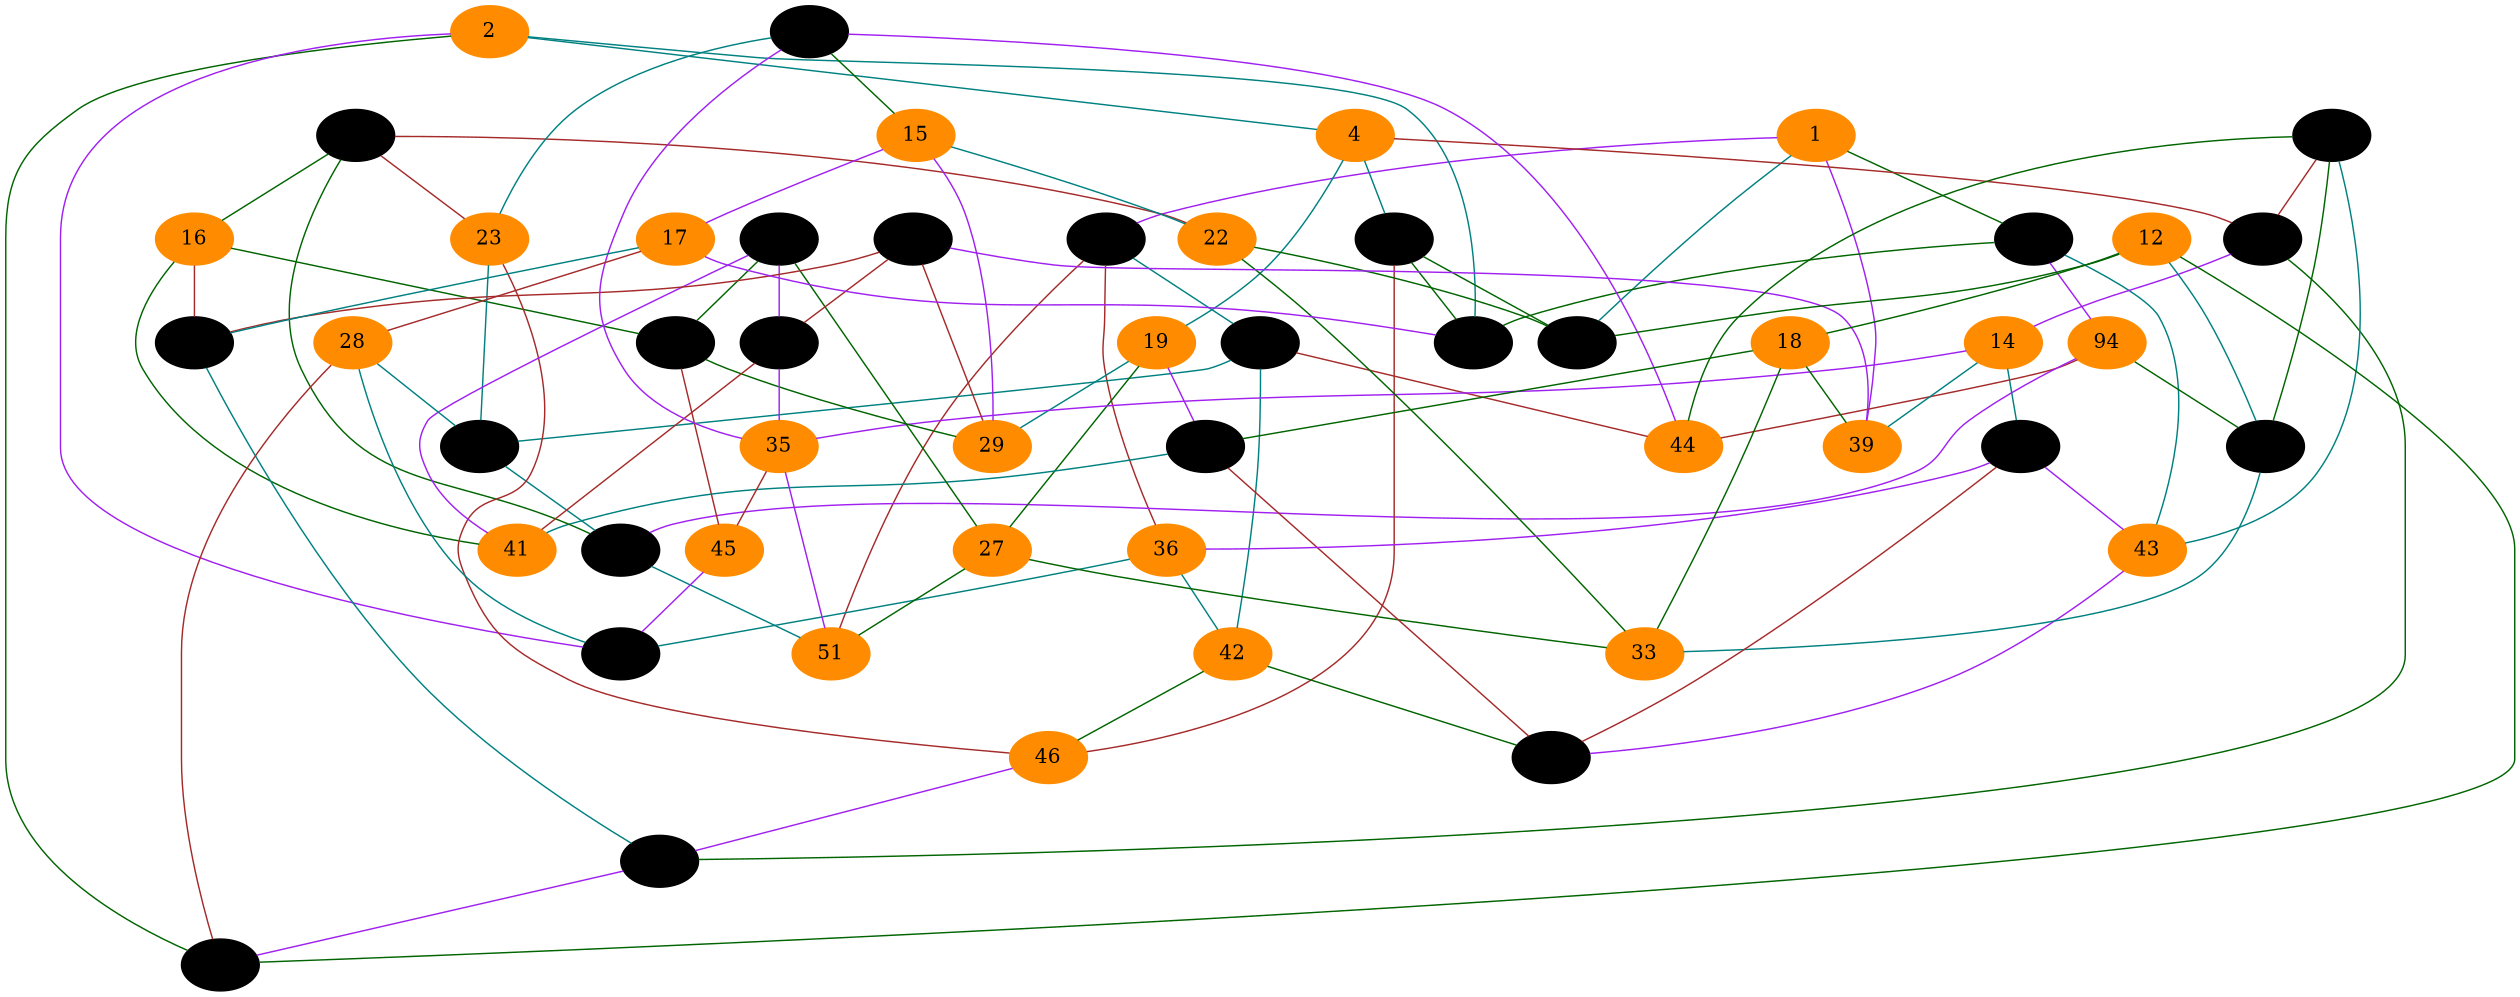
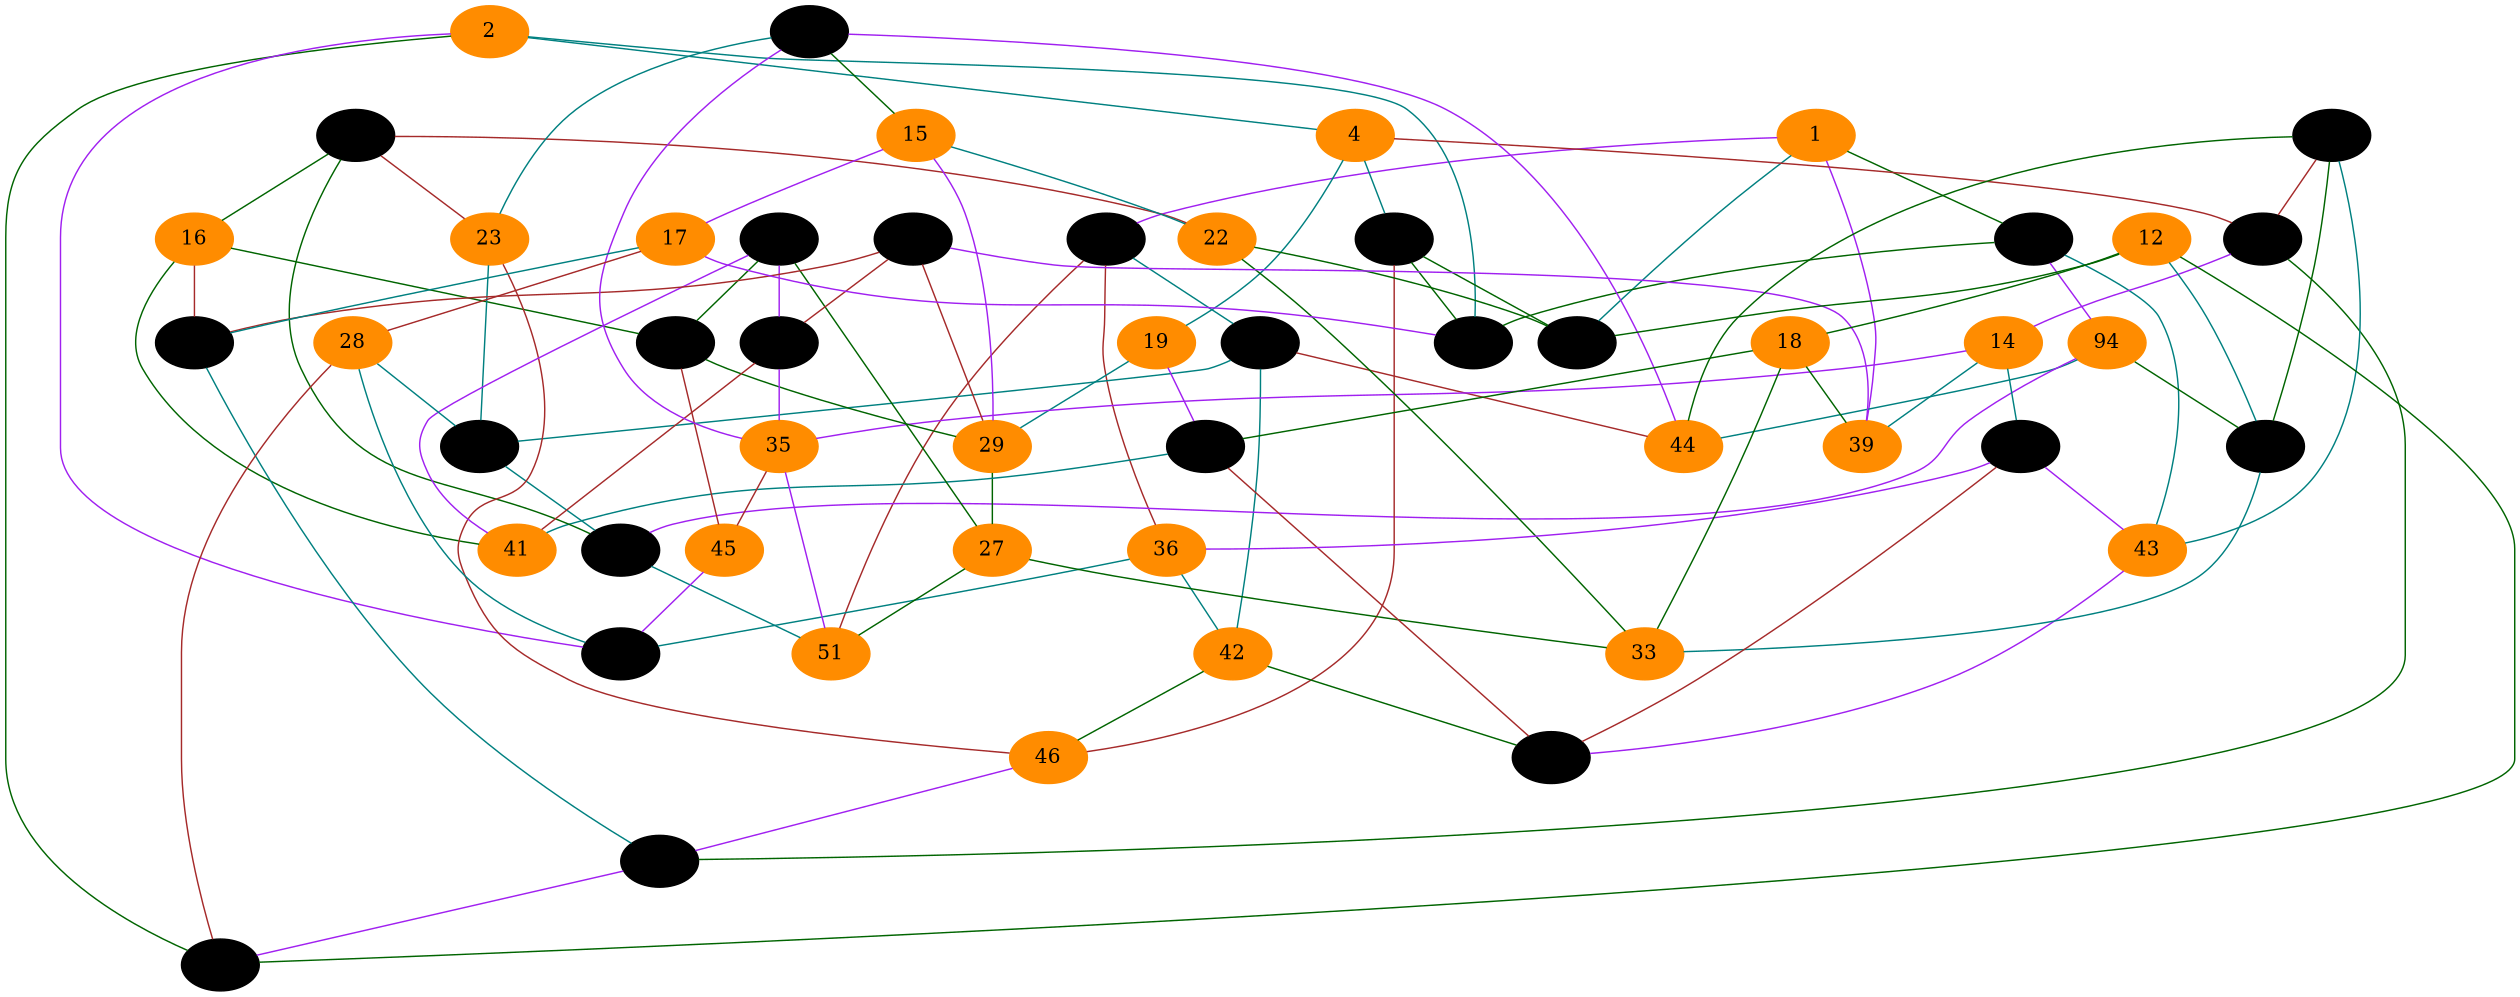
edge "94" -- "44": color brown -> teal
edge "19" -- "27": now "29" -- "27"
